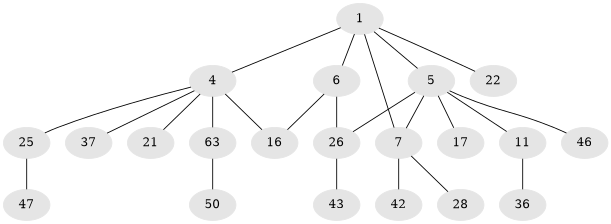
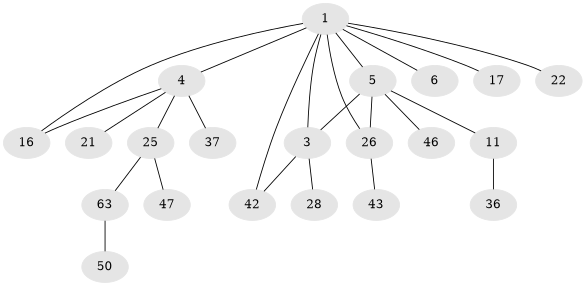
edge "1" -- "42": added
edge "4" -- "63": now "25" -- "63"
edge "6" -- "16": now "1" -- "16"
edge "6" -- "26": now "1" -- "26"
edge "5" -- "17": now "1" -- "17"
node "7": label "7" -> "3"
